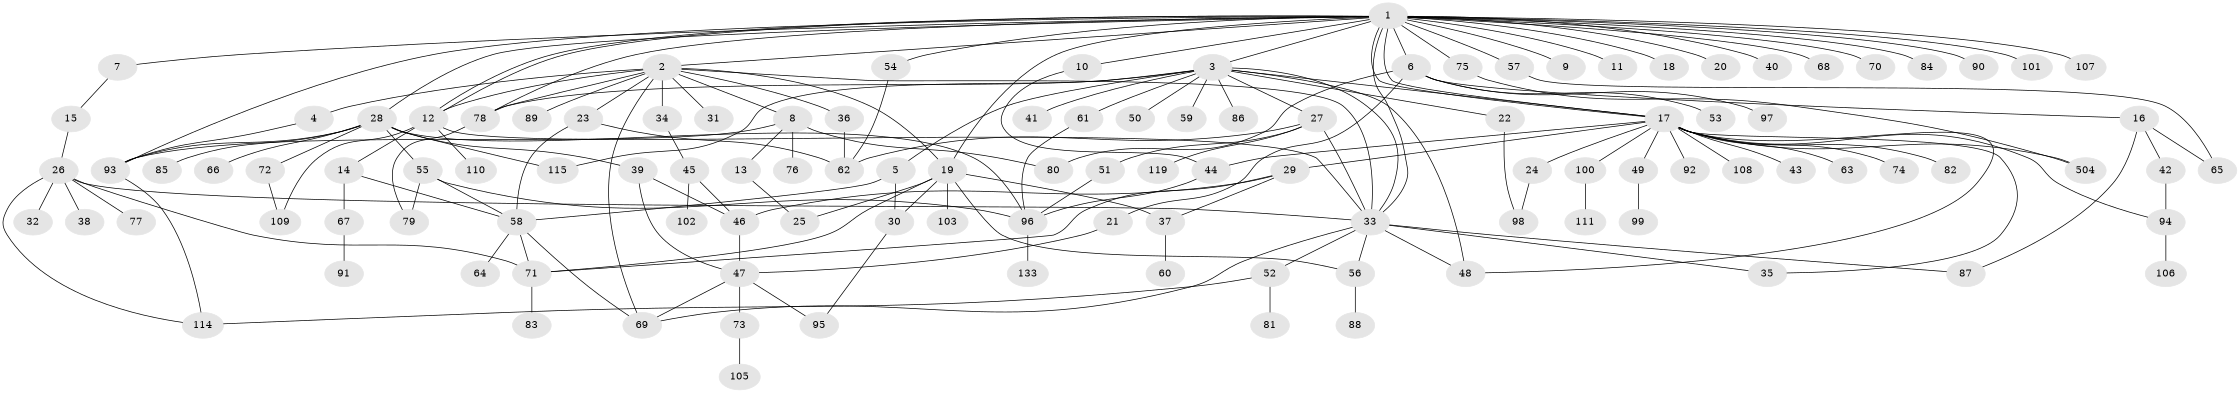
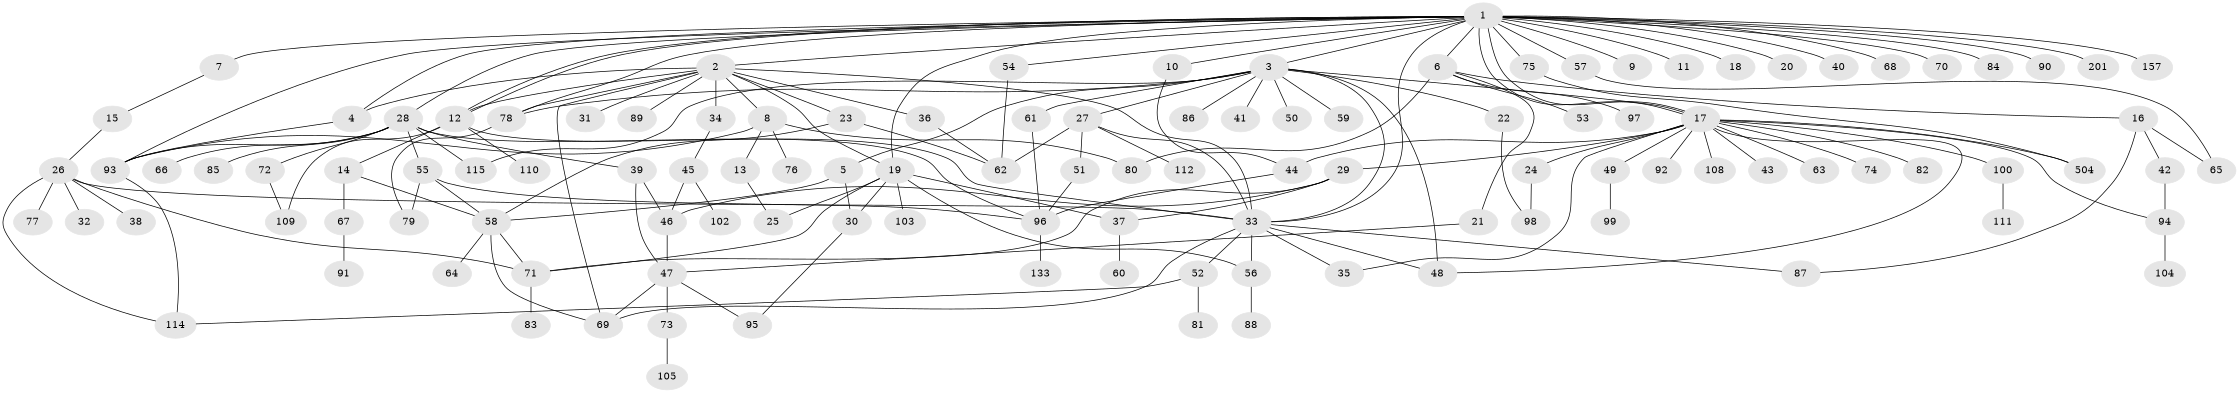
edge "1" -- "4": added
node "101": label "101" -> "201"
node "107": label "107" -> "157"
node "119": label "119" -> "112"
node "106": label "106" -> "104"
